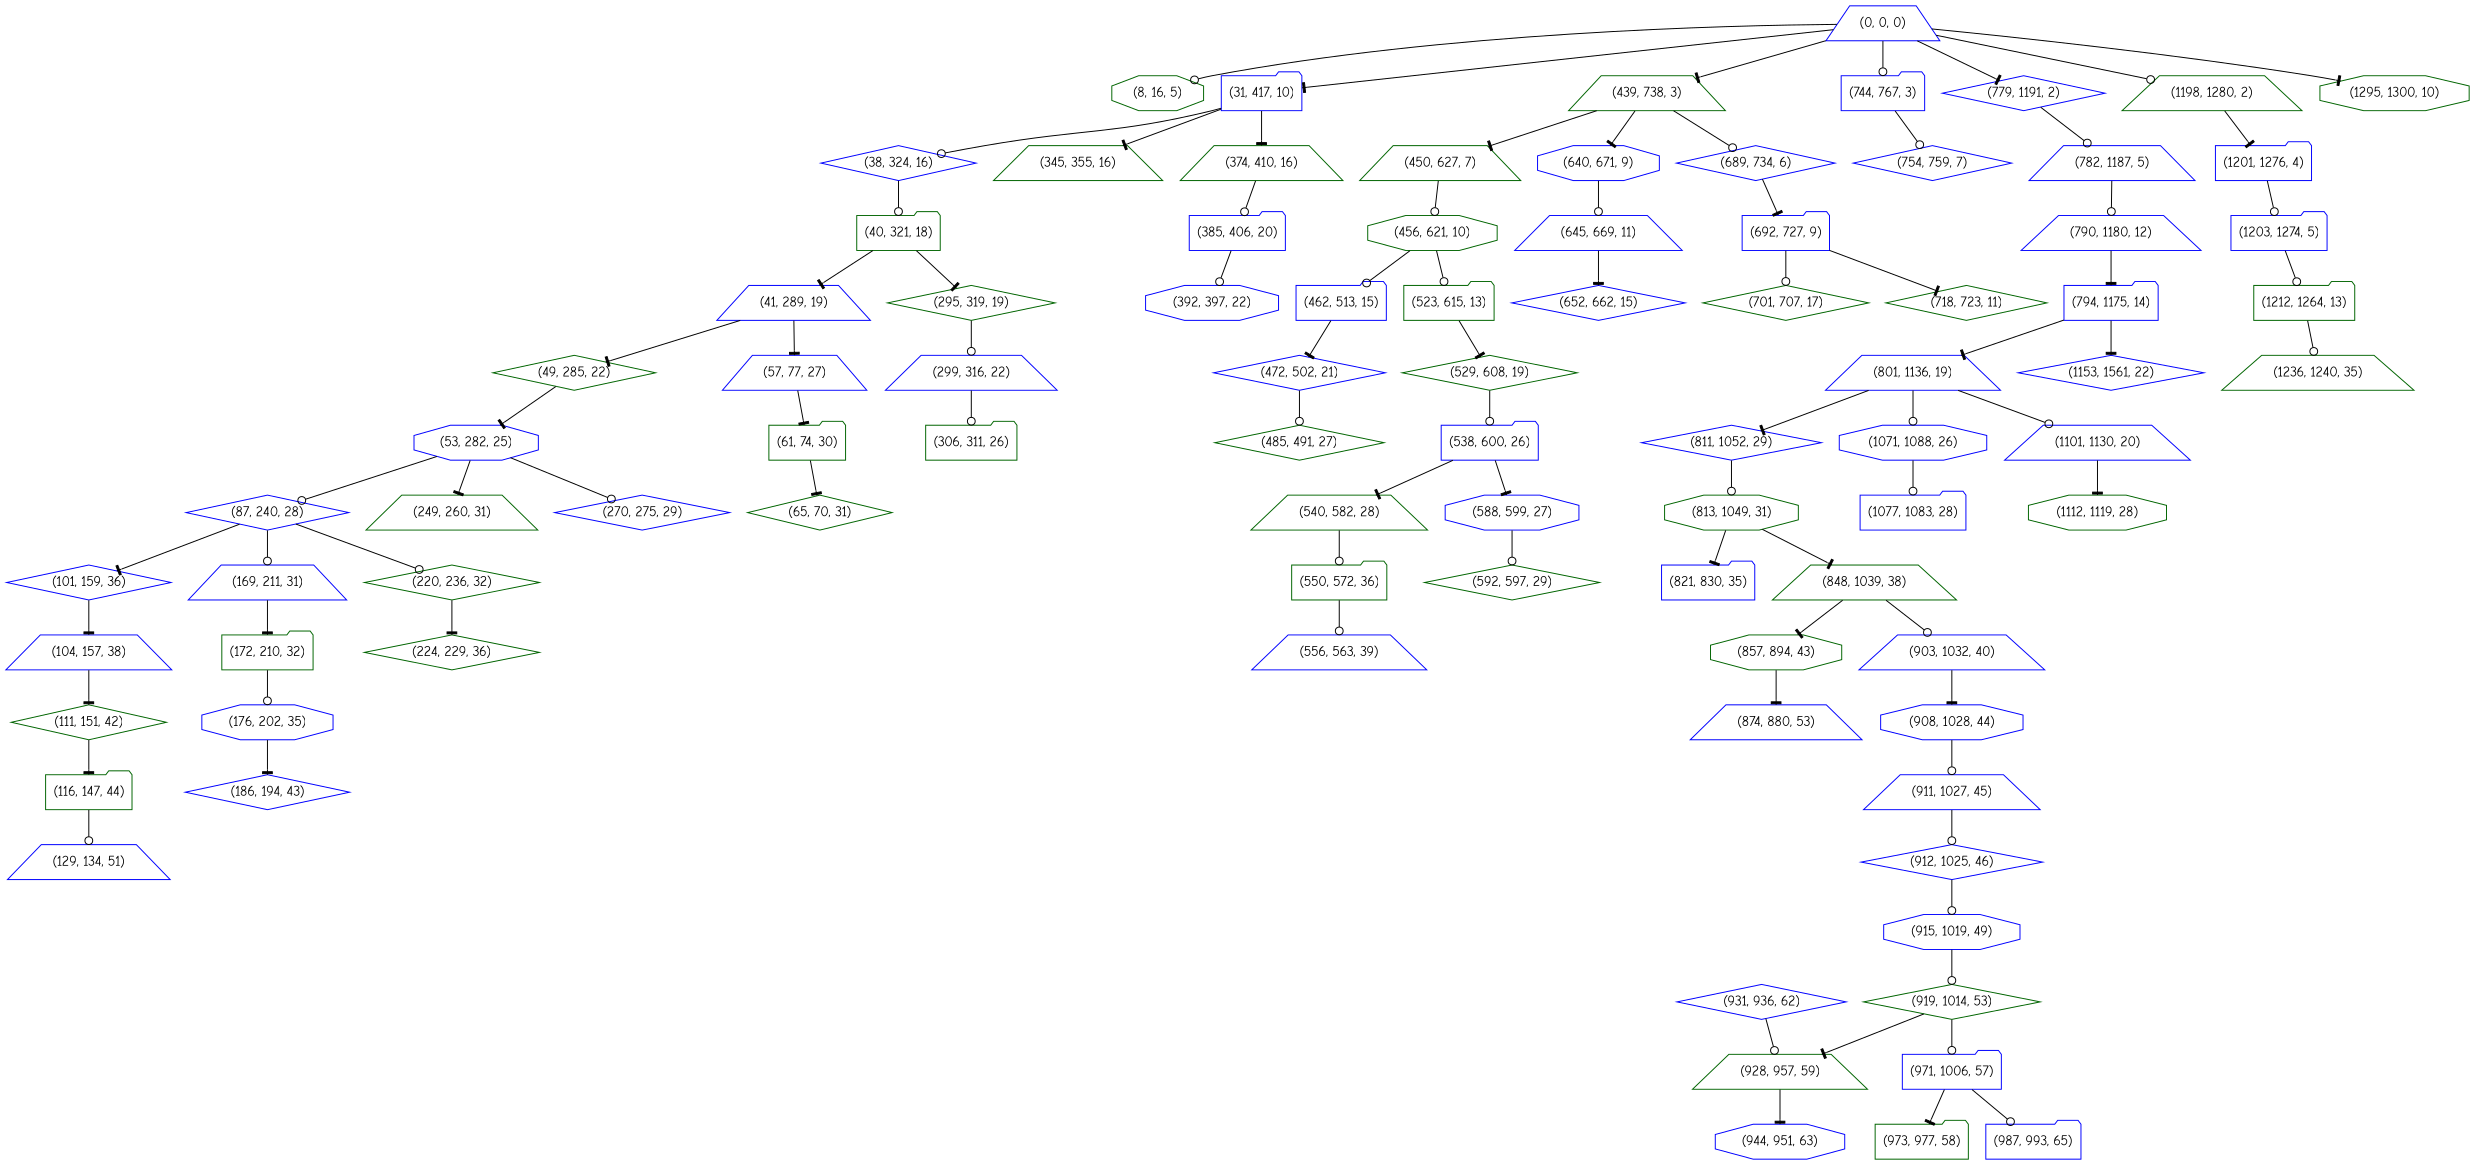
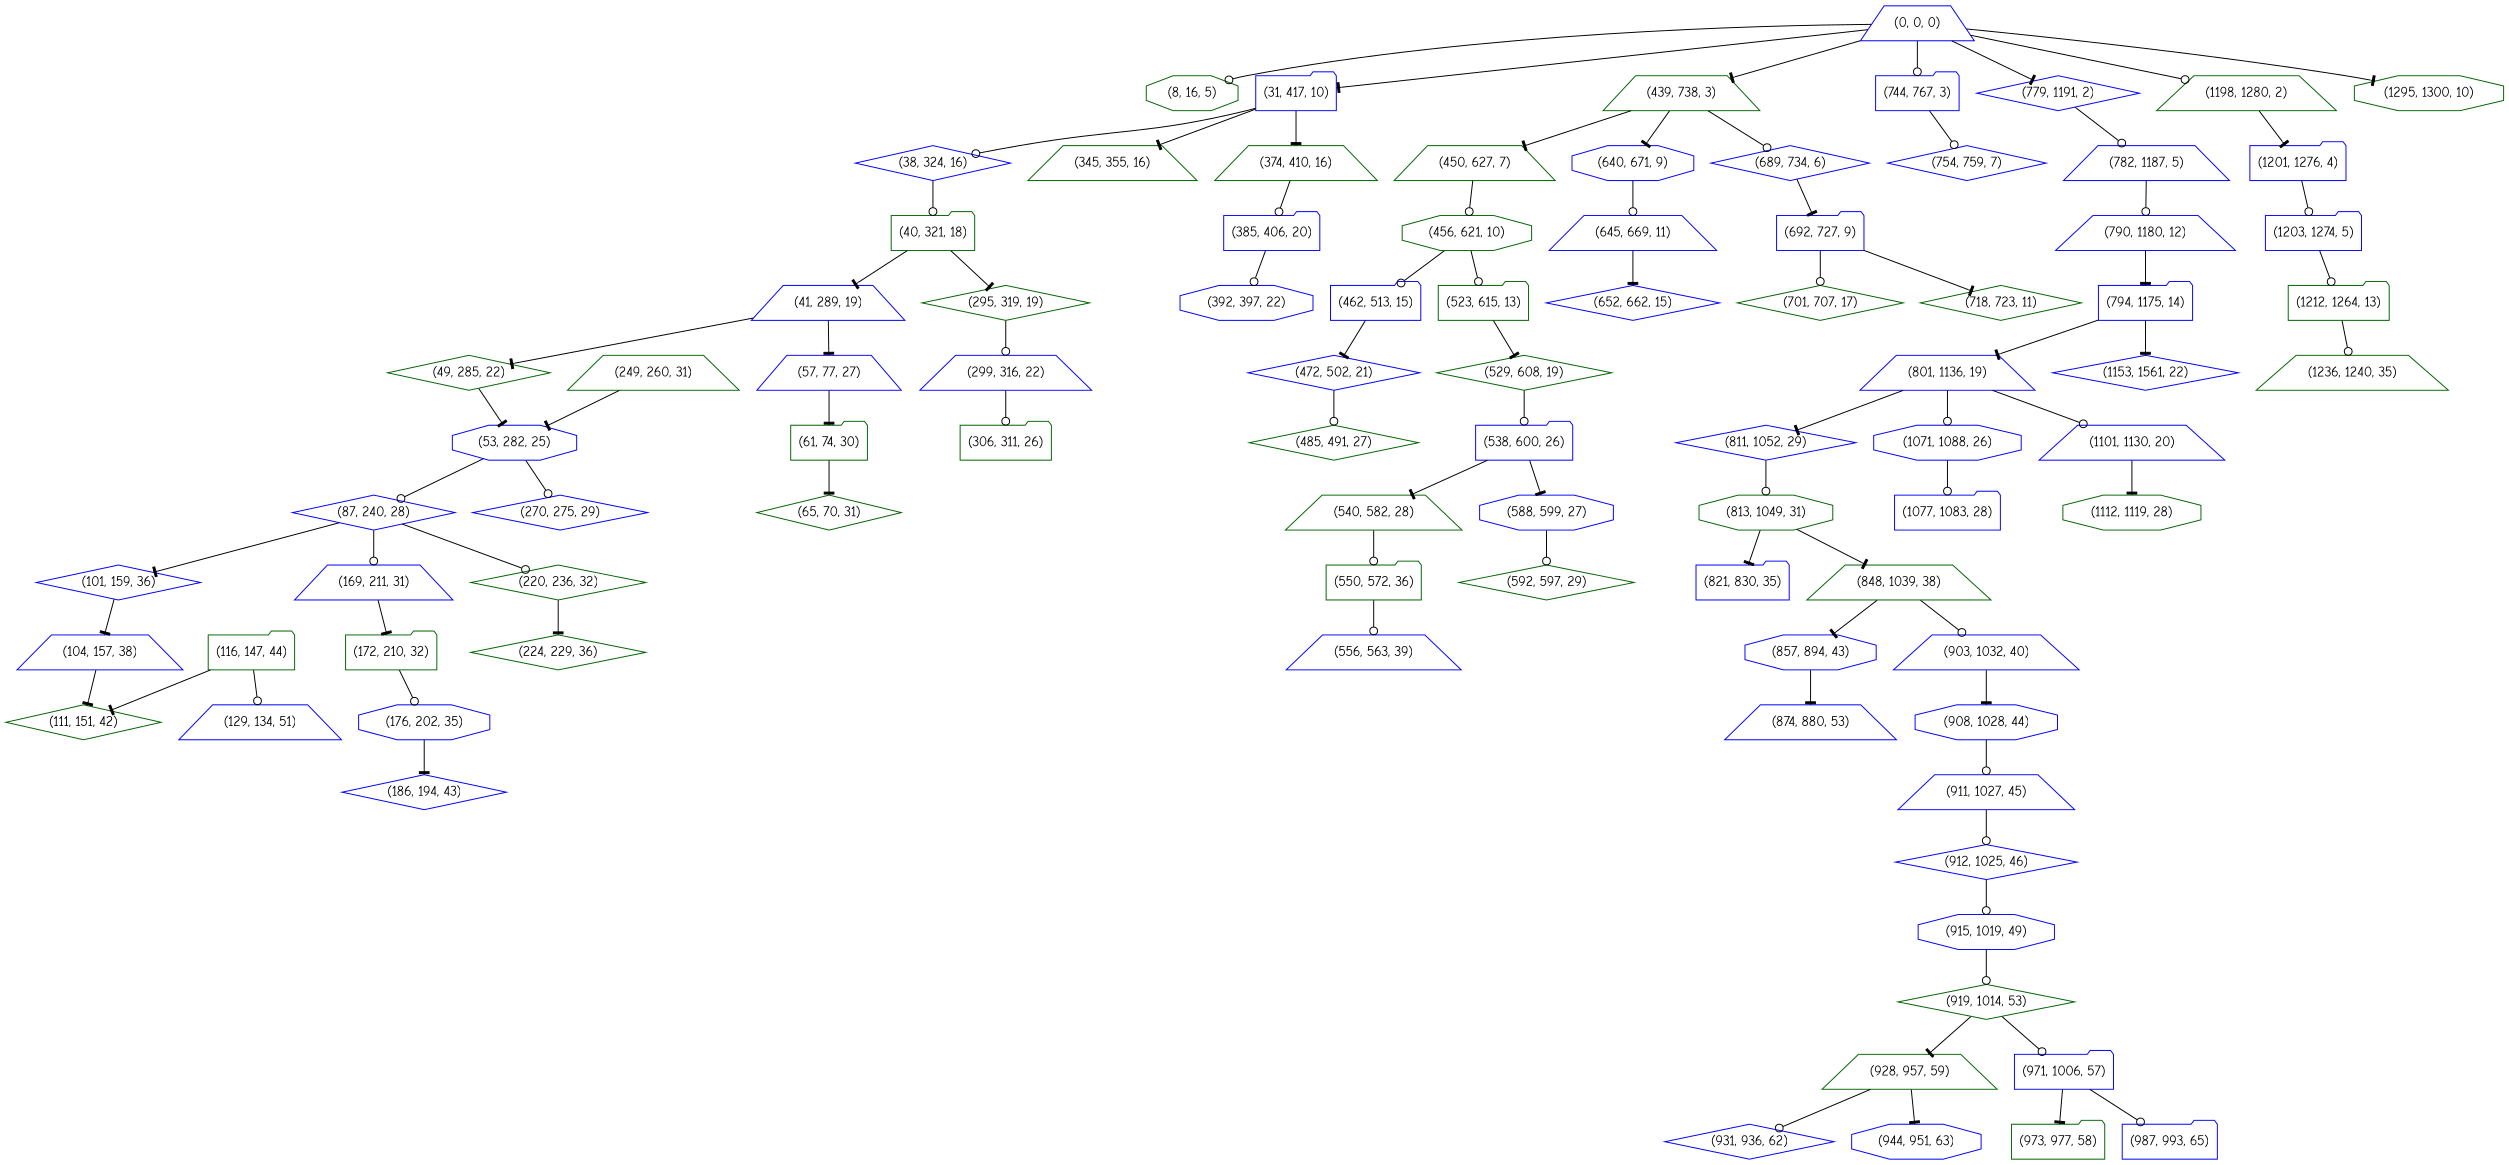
edge "(53, 282, 25)" -> "(249, 260, 31)": reversed
node "(857, 894, 43)": color darkgreen -> blue
edge "(111, 151, 42)" -> "(116, 147, 44)": reversed
edge "(931, 936, 62)" -> "(928, 957, 59)": reversed
